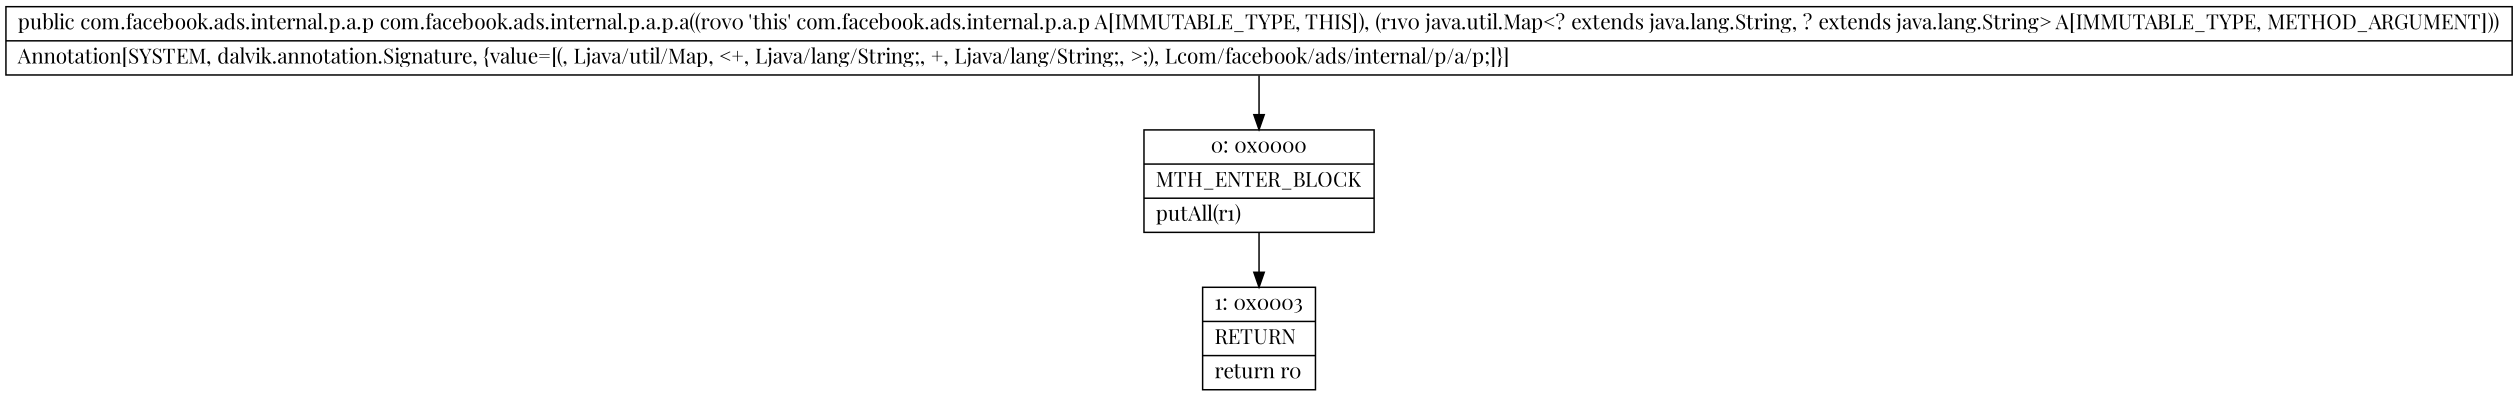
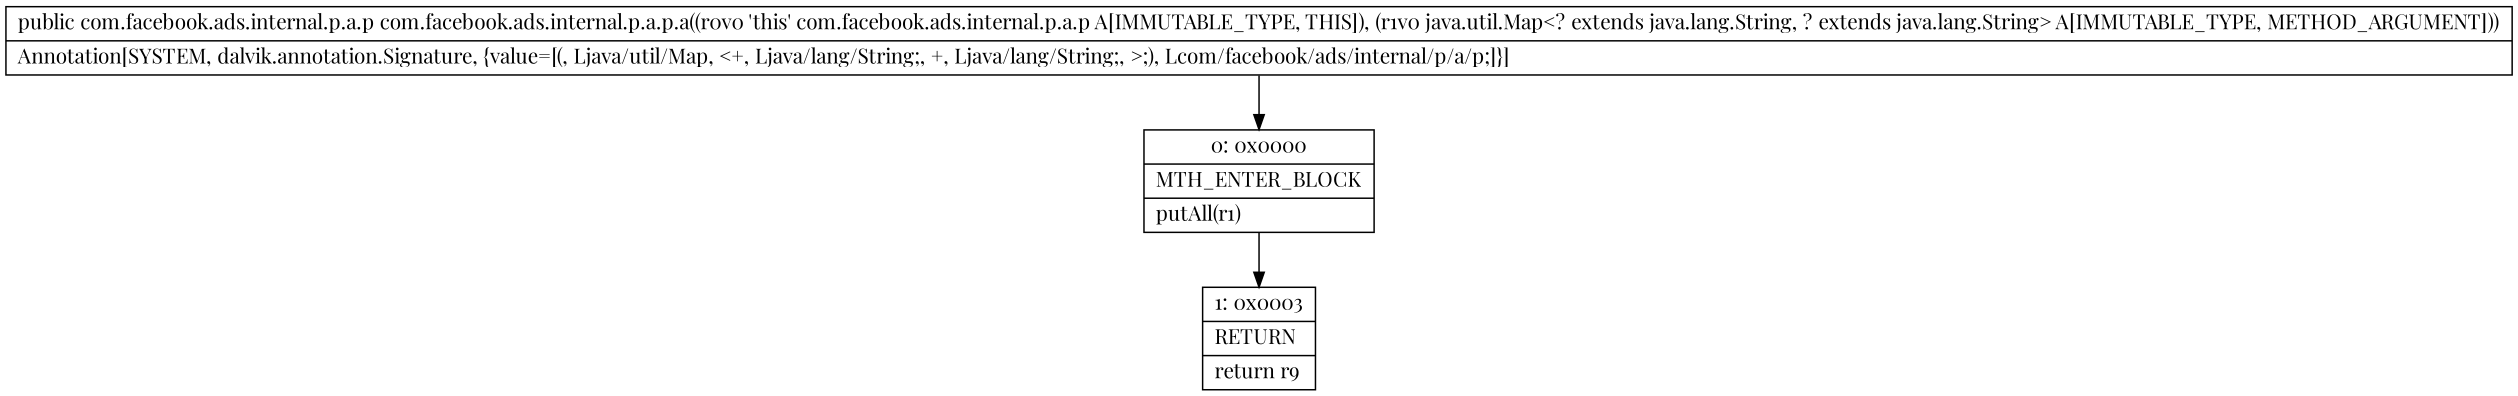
node "1: 0x0003": text "return r0" -> "return r9"
